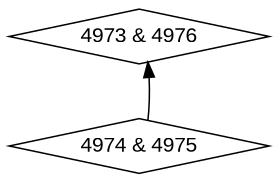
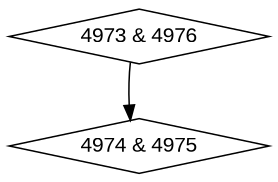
edge "4974 & 4975" -> "4973 & 4976": reversed
